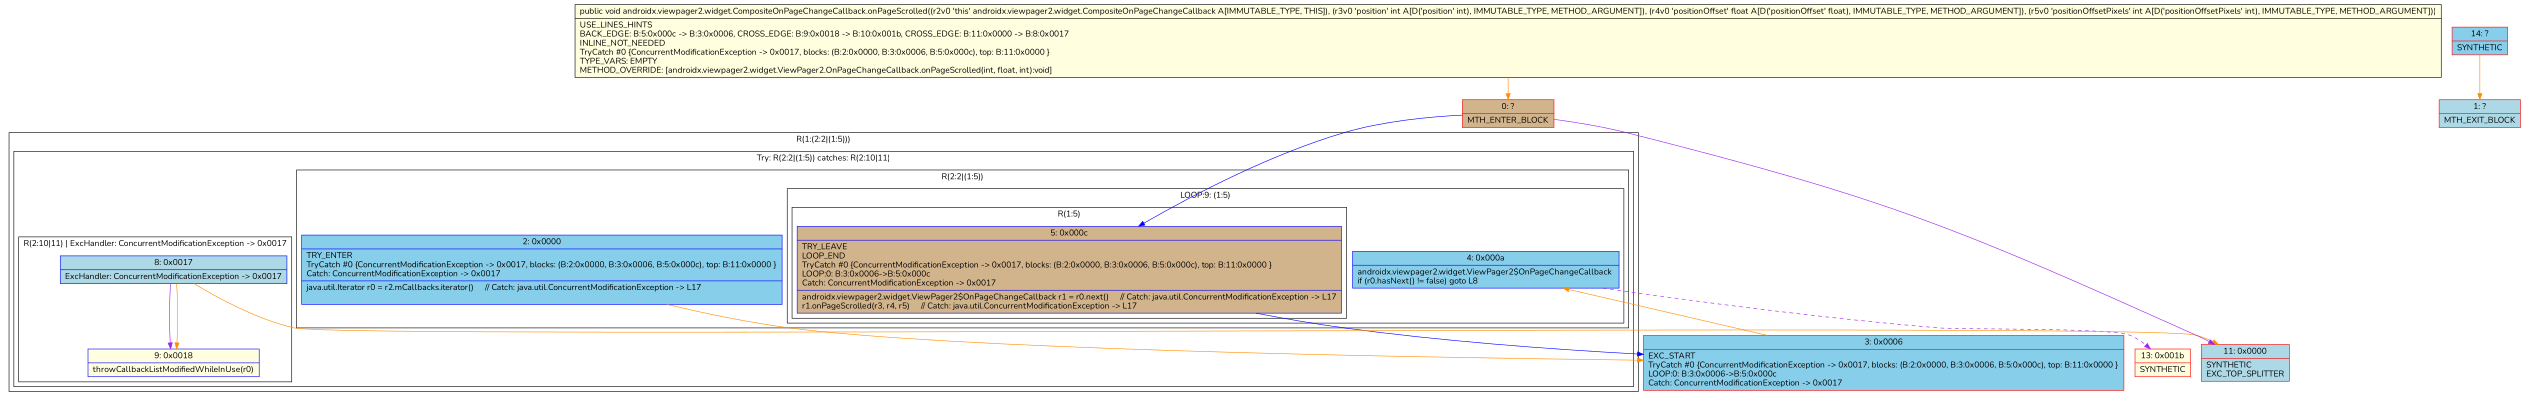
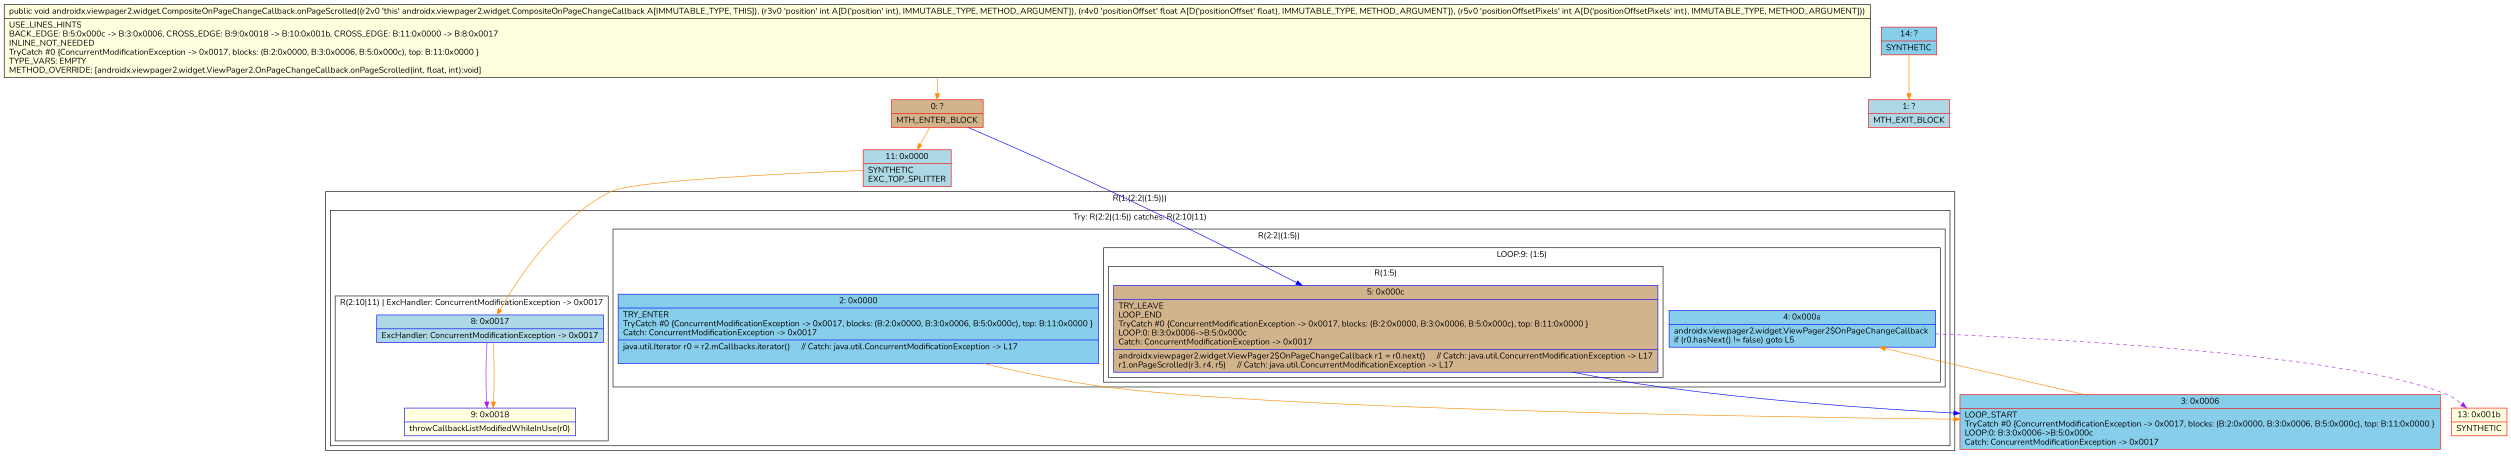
edge "0: ?" -> "11: 0x0000": color purple -> darkorange
node "4: 0x000a": text "if (r0.hasNext() != false) goto L8" -> "if (r0.hasNext() != false) goto L5"
edge "8: 0x0017" -> "11: 0x0000": reversed
node "3: 0x0006": text "EXC_START" -> "LOOP_START"
